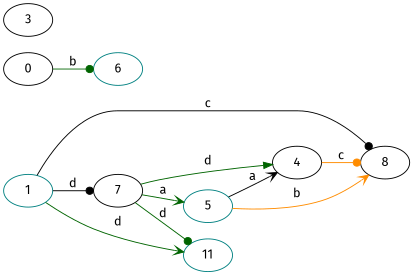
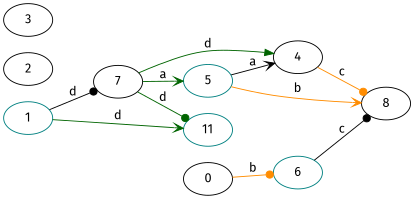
node "2": added
edge "0" -> "6": color darkgreen -> darkorange
edge "1" -> "8": now "6" -> "8"
